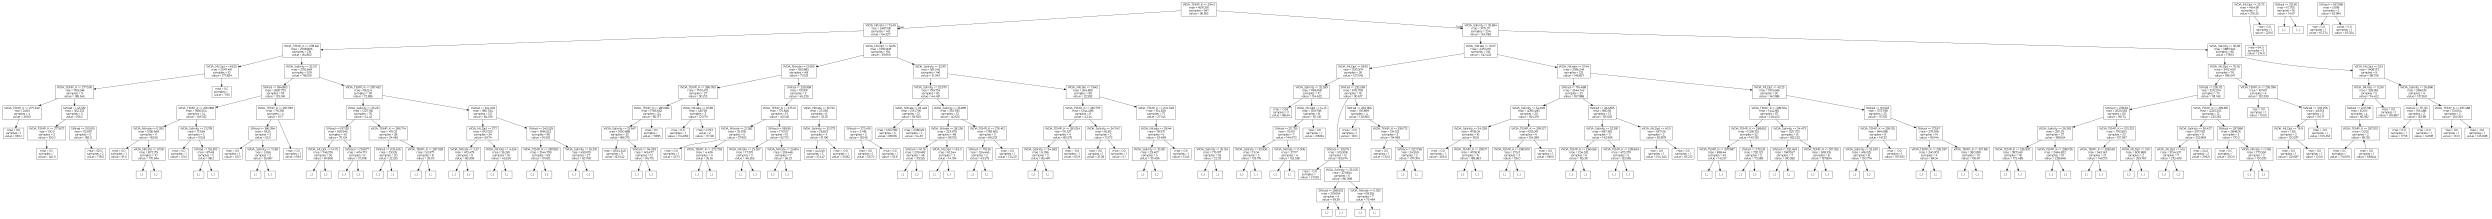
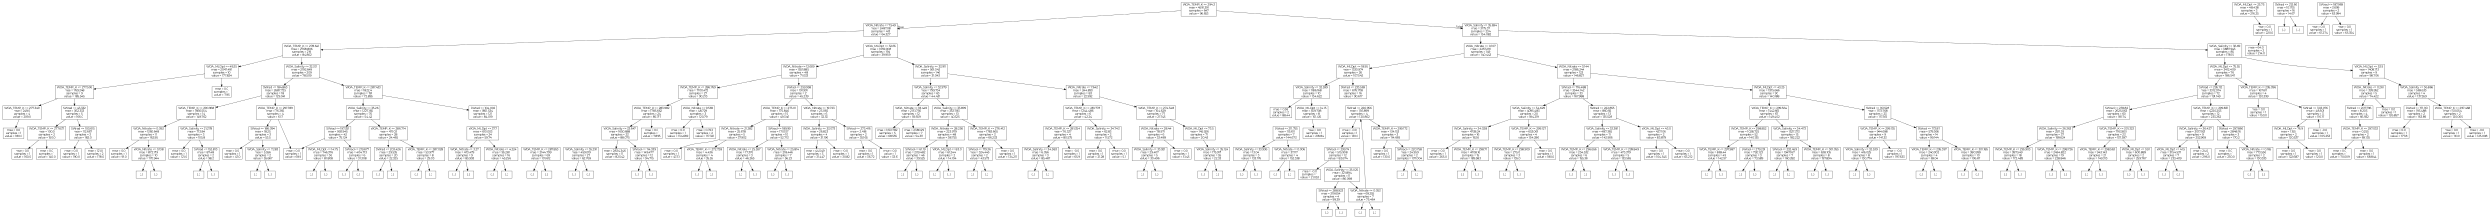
edge "WOA_MLDpt <= 25.75 mse = 48.438 samples = 3 value = 216.25" -> "mse = 64.0 samples = 2 value = 214.0": now "mse = 0.0 samples = 1 value = 220.0" -> "mse = 64.0 samples = 2 value = 214.0"
node "value = 0.0 samples = 1 value = 65.354": label "value = 0.0 samples = 1 value = 65.354" -> "mse = 0.0 samples = 1 value = 65.354"
edge "SWrad <= 233.569 mse = 676.708 samples = 16 value = 90.617" -> "SWrad <= 226.956 mse = 136.899 samples = 4 value = 120.802": now "WOA_Nitrate <= 0.053 mse = 69.255 samples = 7 value = 75.464" -> "SWrad <= 226.956 mse = 136.899 samples = 4 value = 120.802"
edge "SWrad <= 259.958 mse = 191.991 samples = 21 value = 45.239" -> "WOA_Nitrate <= 19.723 mse = 23.065 samples = 6 value = 32.33": added
edge "SWrad <= 233.569 mse = 676.708 samples = 16 value = 90.617" -> "SWrad <= 299.74 mse = 515.908 samples = 12 value = 82.674": now "mse = -0.0 samples = 1 value = 130.0" -> "SWrad <= 299.74 mse = 515.908 samples = 12 value = 82.674"
edge "SWrad <= 43.332 mse = 362.333 samples = 5 value = 166.0" -> "SWrad <= 100.615 mse = 112.667 samples = 3 value = 182.0": added
edge "SWrad <= 104.002 mse = 1851.534 samples = 121 value = 84.019" -> "WOA_MLDpt <= 37.7 mse = 610.003 samples = 24 value = 59.74": removed
edge "WOA_Nitrate <= 19.723 mse = 23.065 samples = 6 value = 32.33" -> "SWrad <= 273.416 mse = 2.418 samples = 2 value = 35.165": added
edge "WOA_MLDpt <= 14.15 mse = 559.708 samples = 8 value = 151.415" -> "SWrad <= 211.755 mse = 115.611 samples = 7 value = 144.673": removed
edge "SWrad <= 303.076 mse = 48.501 samples = 3 value = 116.17" -> "mse = -0.0 samples = 1 value = 105.253": reversed
node "SWrad <= 240.529 mse = 1996.522 samples = 96 value = 91.502": removed
node "mse = 0.723 value = 2 value = 117.321": label "mse = 0.723 value = 2 value = 117.321" -> "mse = 0.723 samples = 2 value = 117.321"
node "WOA_MLDpt <= 73.5 mse = 145.926 samples = 71 value = 20.43": added
node "mse = 0.0 samples = 1 value = 149.98": removed
edge "SWrad <= 197.351 mse = 993.945 samples = 42 value = 75.124" -> "WOA_MLDpt <= 14.75 mse = 746.376 samples = 36 value = 81.808": now "SWrad <= 197.351 mse = 993.945 samples = 42 value = 75.124" -> "mse = 0.0 samples = 1 value = 69.9"
edge "mse = 0.0 samples = 1 value = 68.844" -> "WOA_TEMP_K <= 297.033 mse = 0.255 samples = 2 value = 69.135": reversed
node "mse = 0.0 samples = 1 value = 160.0": added
node "mse = 0.0 samples = 1 value = 190.0": added
node "mse = 621.0 samples = 2 value = 178.0": label "mse = 621.0 samples = 2 value = 178.0" -> "mse = 121.0 samples = 2 value = 178.0"
node "mse = 0.0 samples = 1 value = 33.61": label "mse = 0.0 samples = 1 value = 33.61" -> "mse = 0.0 value = 1 value = 33.61"
node "SWrad <= 220.758 mse = 24.959 samples = 2 value = 107.004": label "SWrad <= 220.758 mse = 24.959 samples = 2 value = 107.004" -> "SWrad <= 220.758 mse = 24.959 samples = 2 samples = 107.004"
